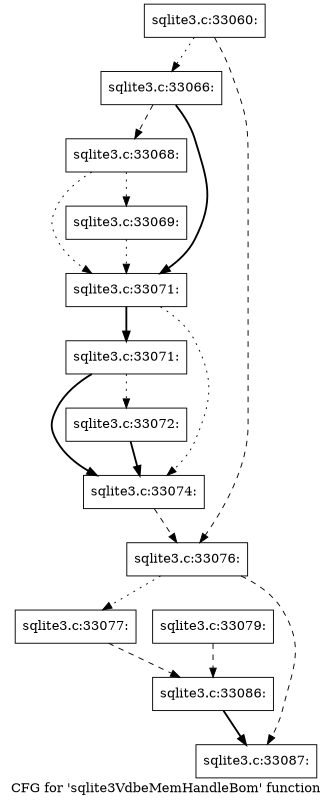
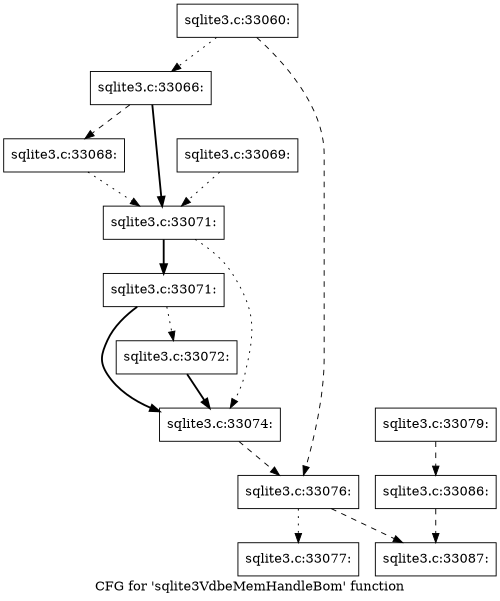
edge "sqlite3.c:33068:" -> "sqlite3.c:33069:": removed
edge "sqlite3.c:33077:" -> "sqlite3.c:33086:": removed
edge "sqlite3.c:33086:" -> "sqlite3.c:33087:": style bold -> dashed
